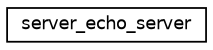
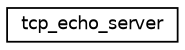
node "server_echo_server": label "server_echo_server" -> "tcp_echo_server"
